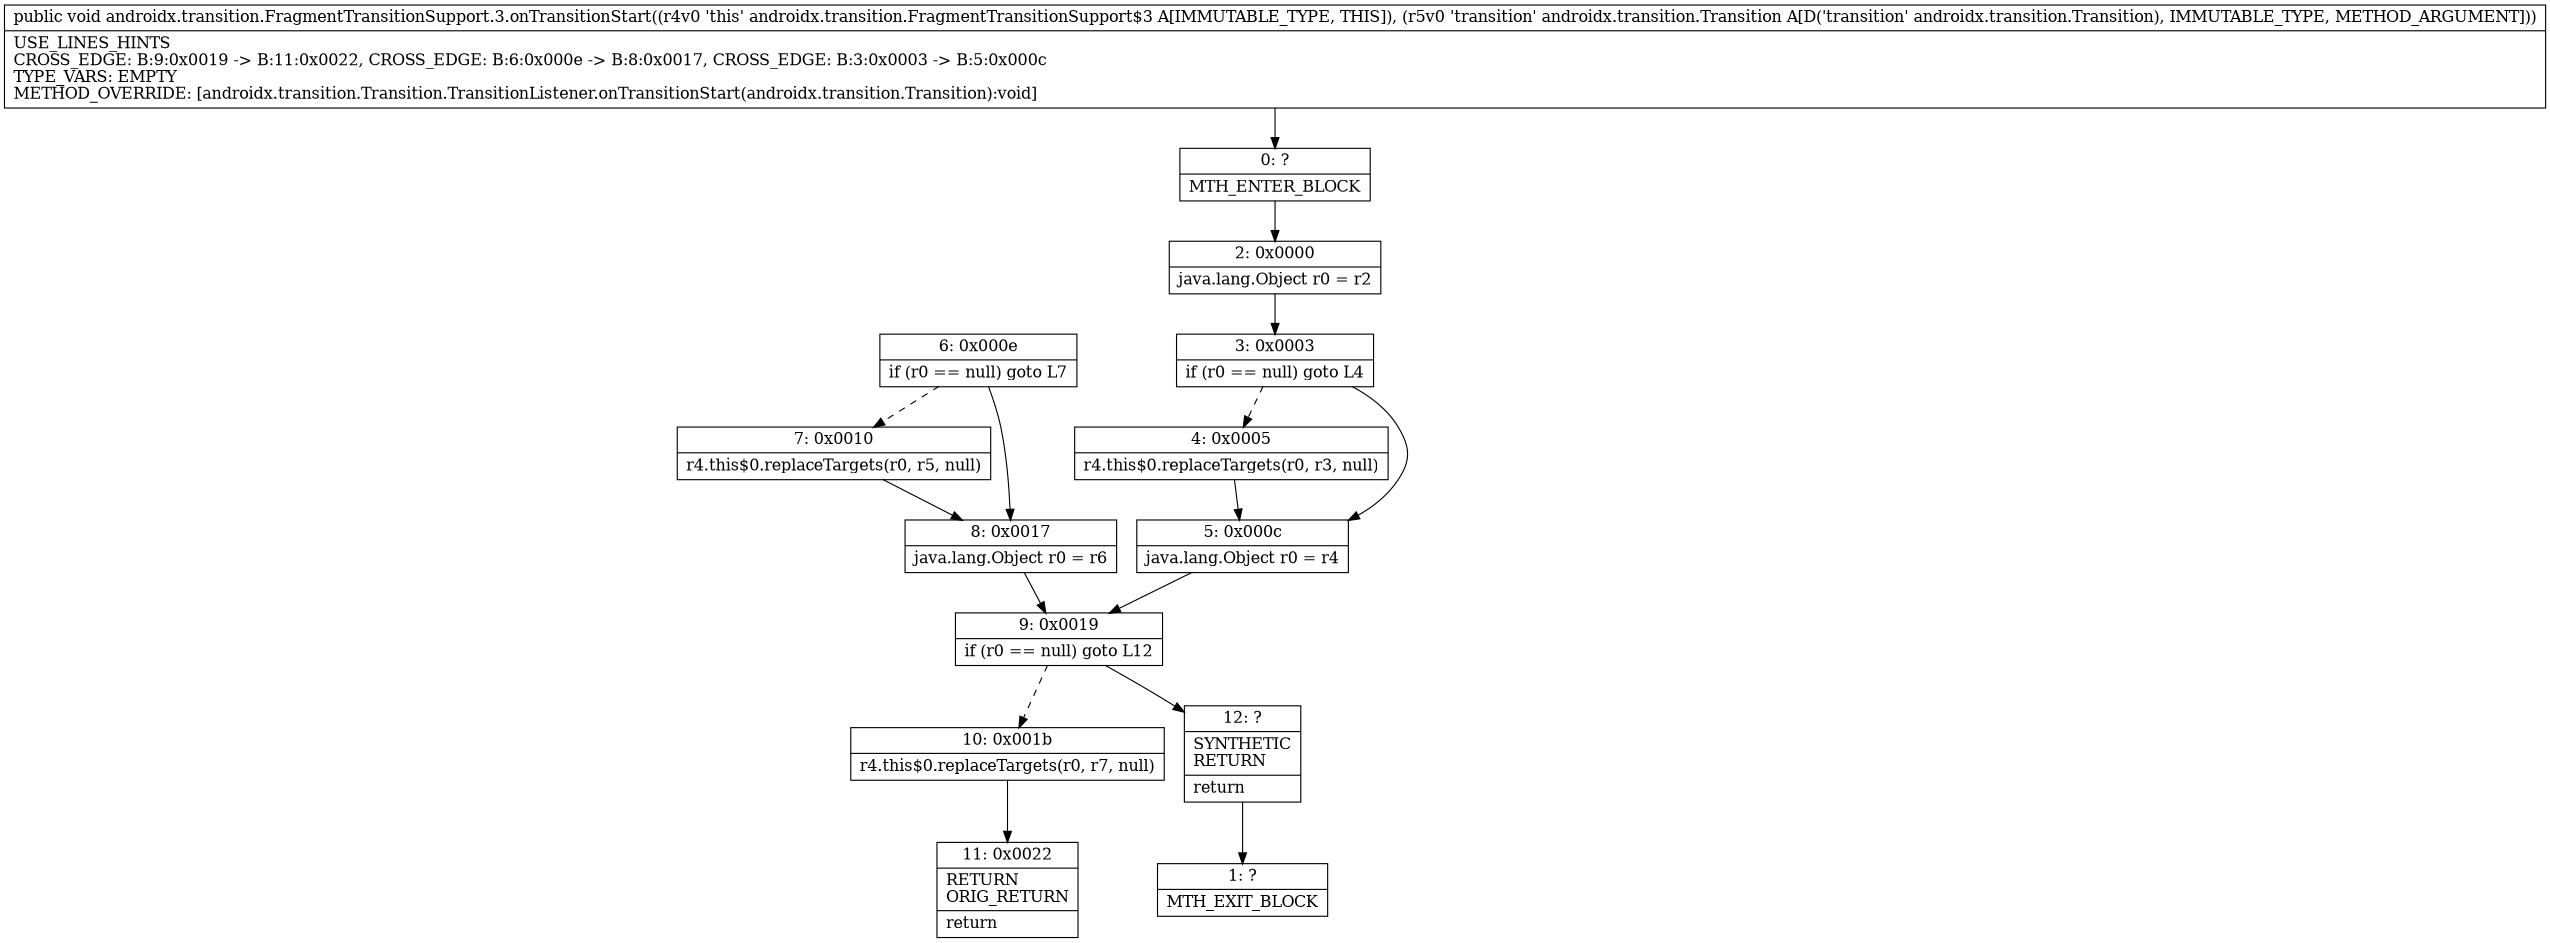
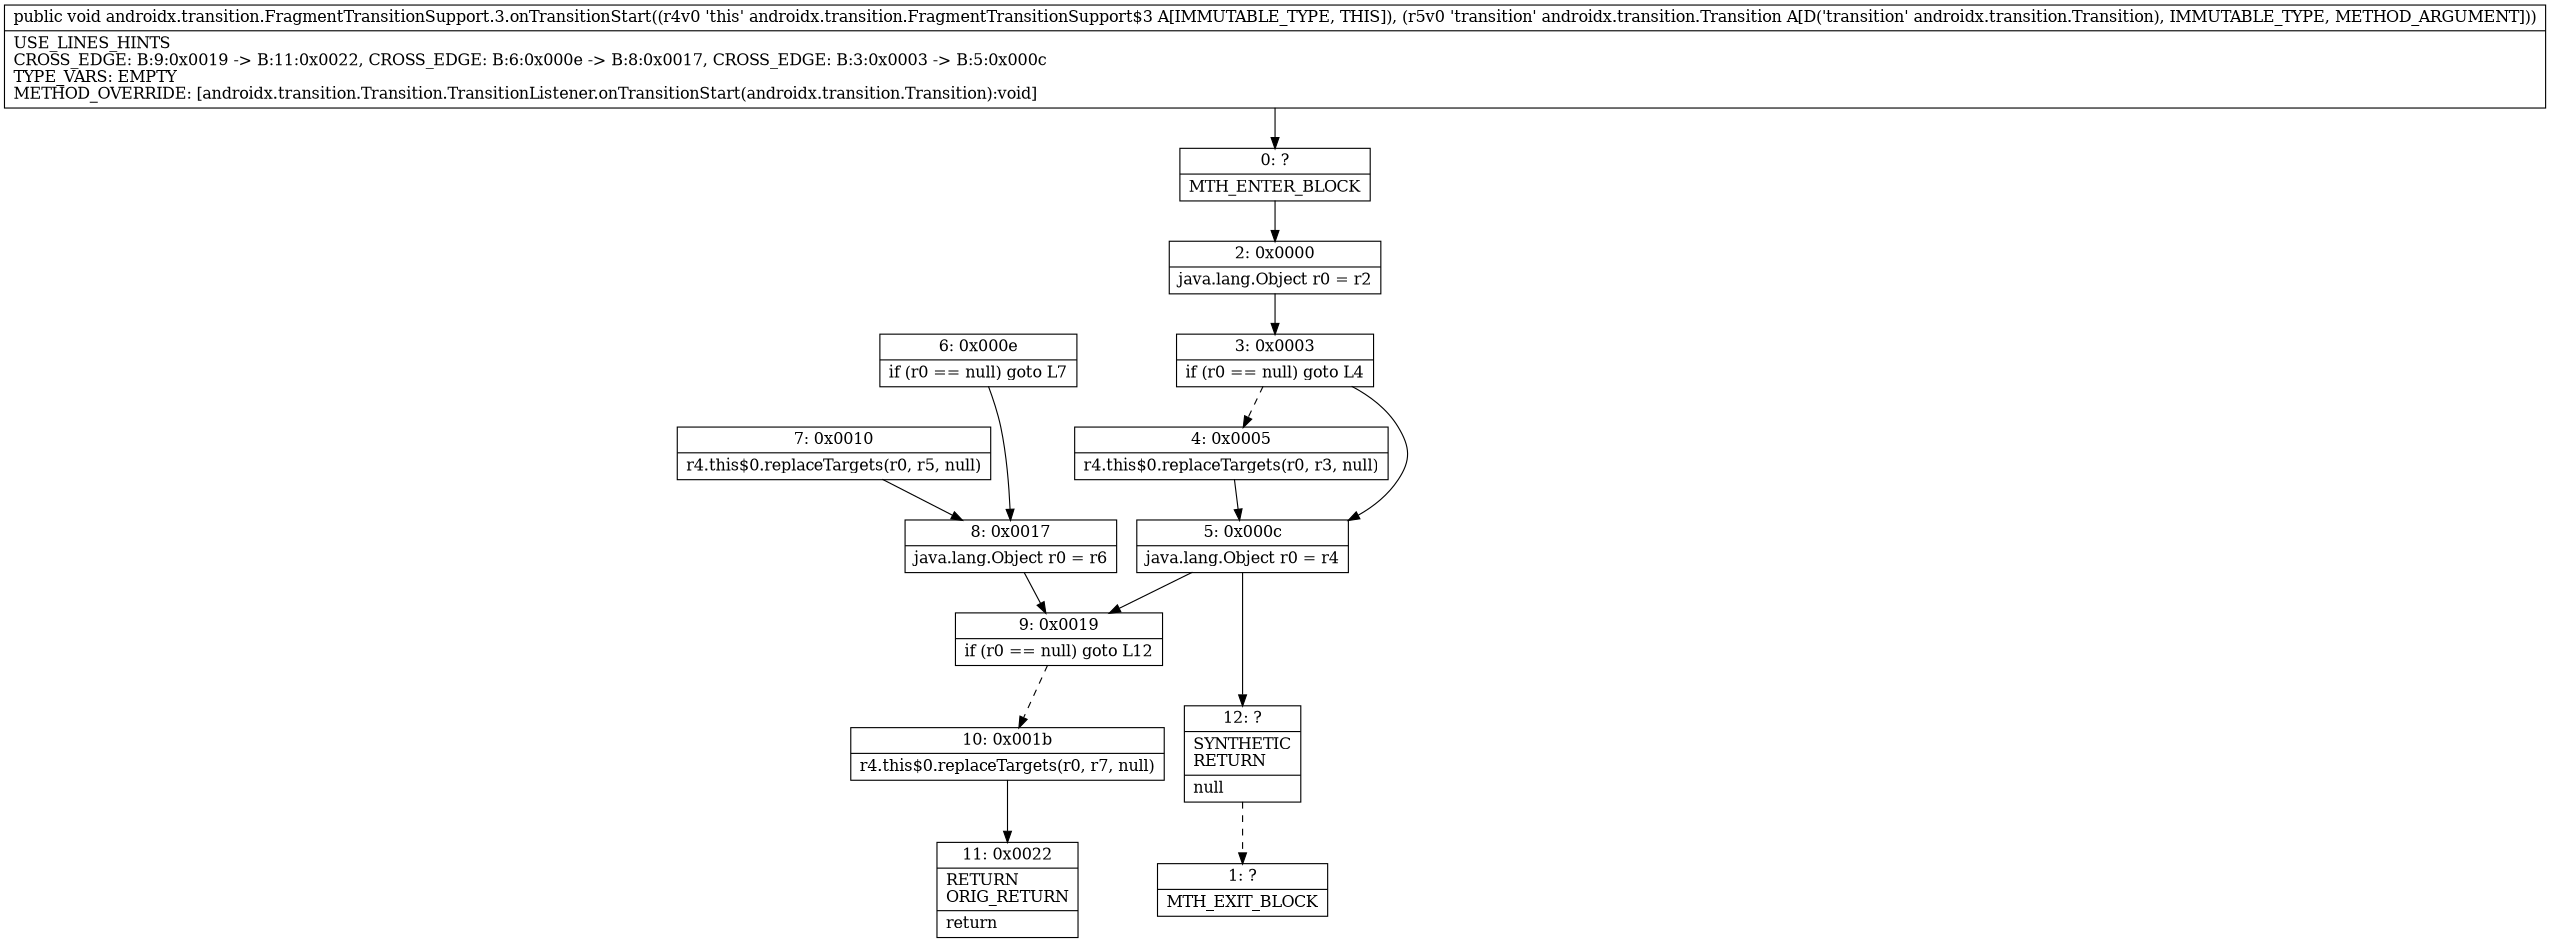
edge "6: 0x000e" -> "7: 0x0010": removed
edge "9: 0x0019" -> "12: ?": now "5: 0x000c" -> "12: ?"
node "12: ?": text "return" -> "null"
edge "12: ?" -> "1: ?": style solid -> dashed
